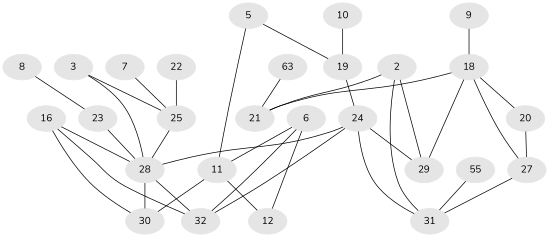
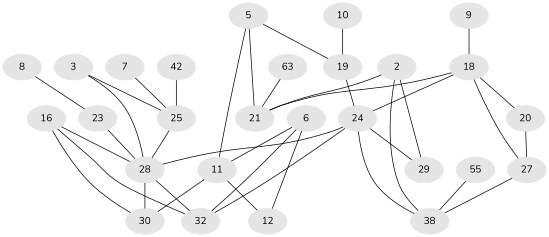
node "22": label "22" -> "42"
edge "5" -- "21": added
edge "18" -- "29": now "18" -- "24"
node "31": label "31" -> "38"
